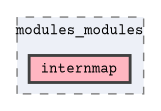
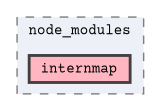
cluster "modules_modules": label "modules_modules" -> "node_modules"
